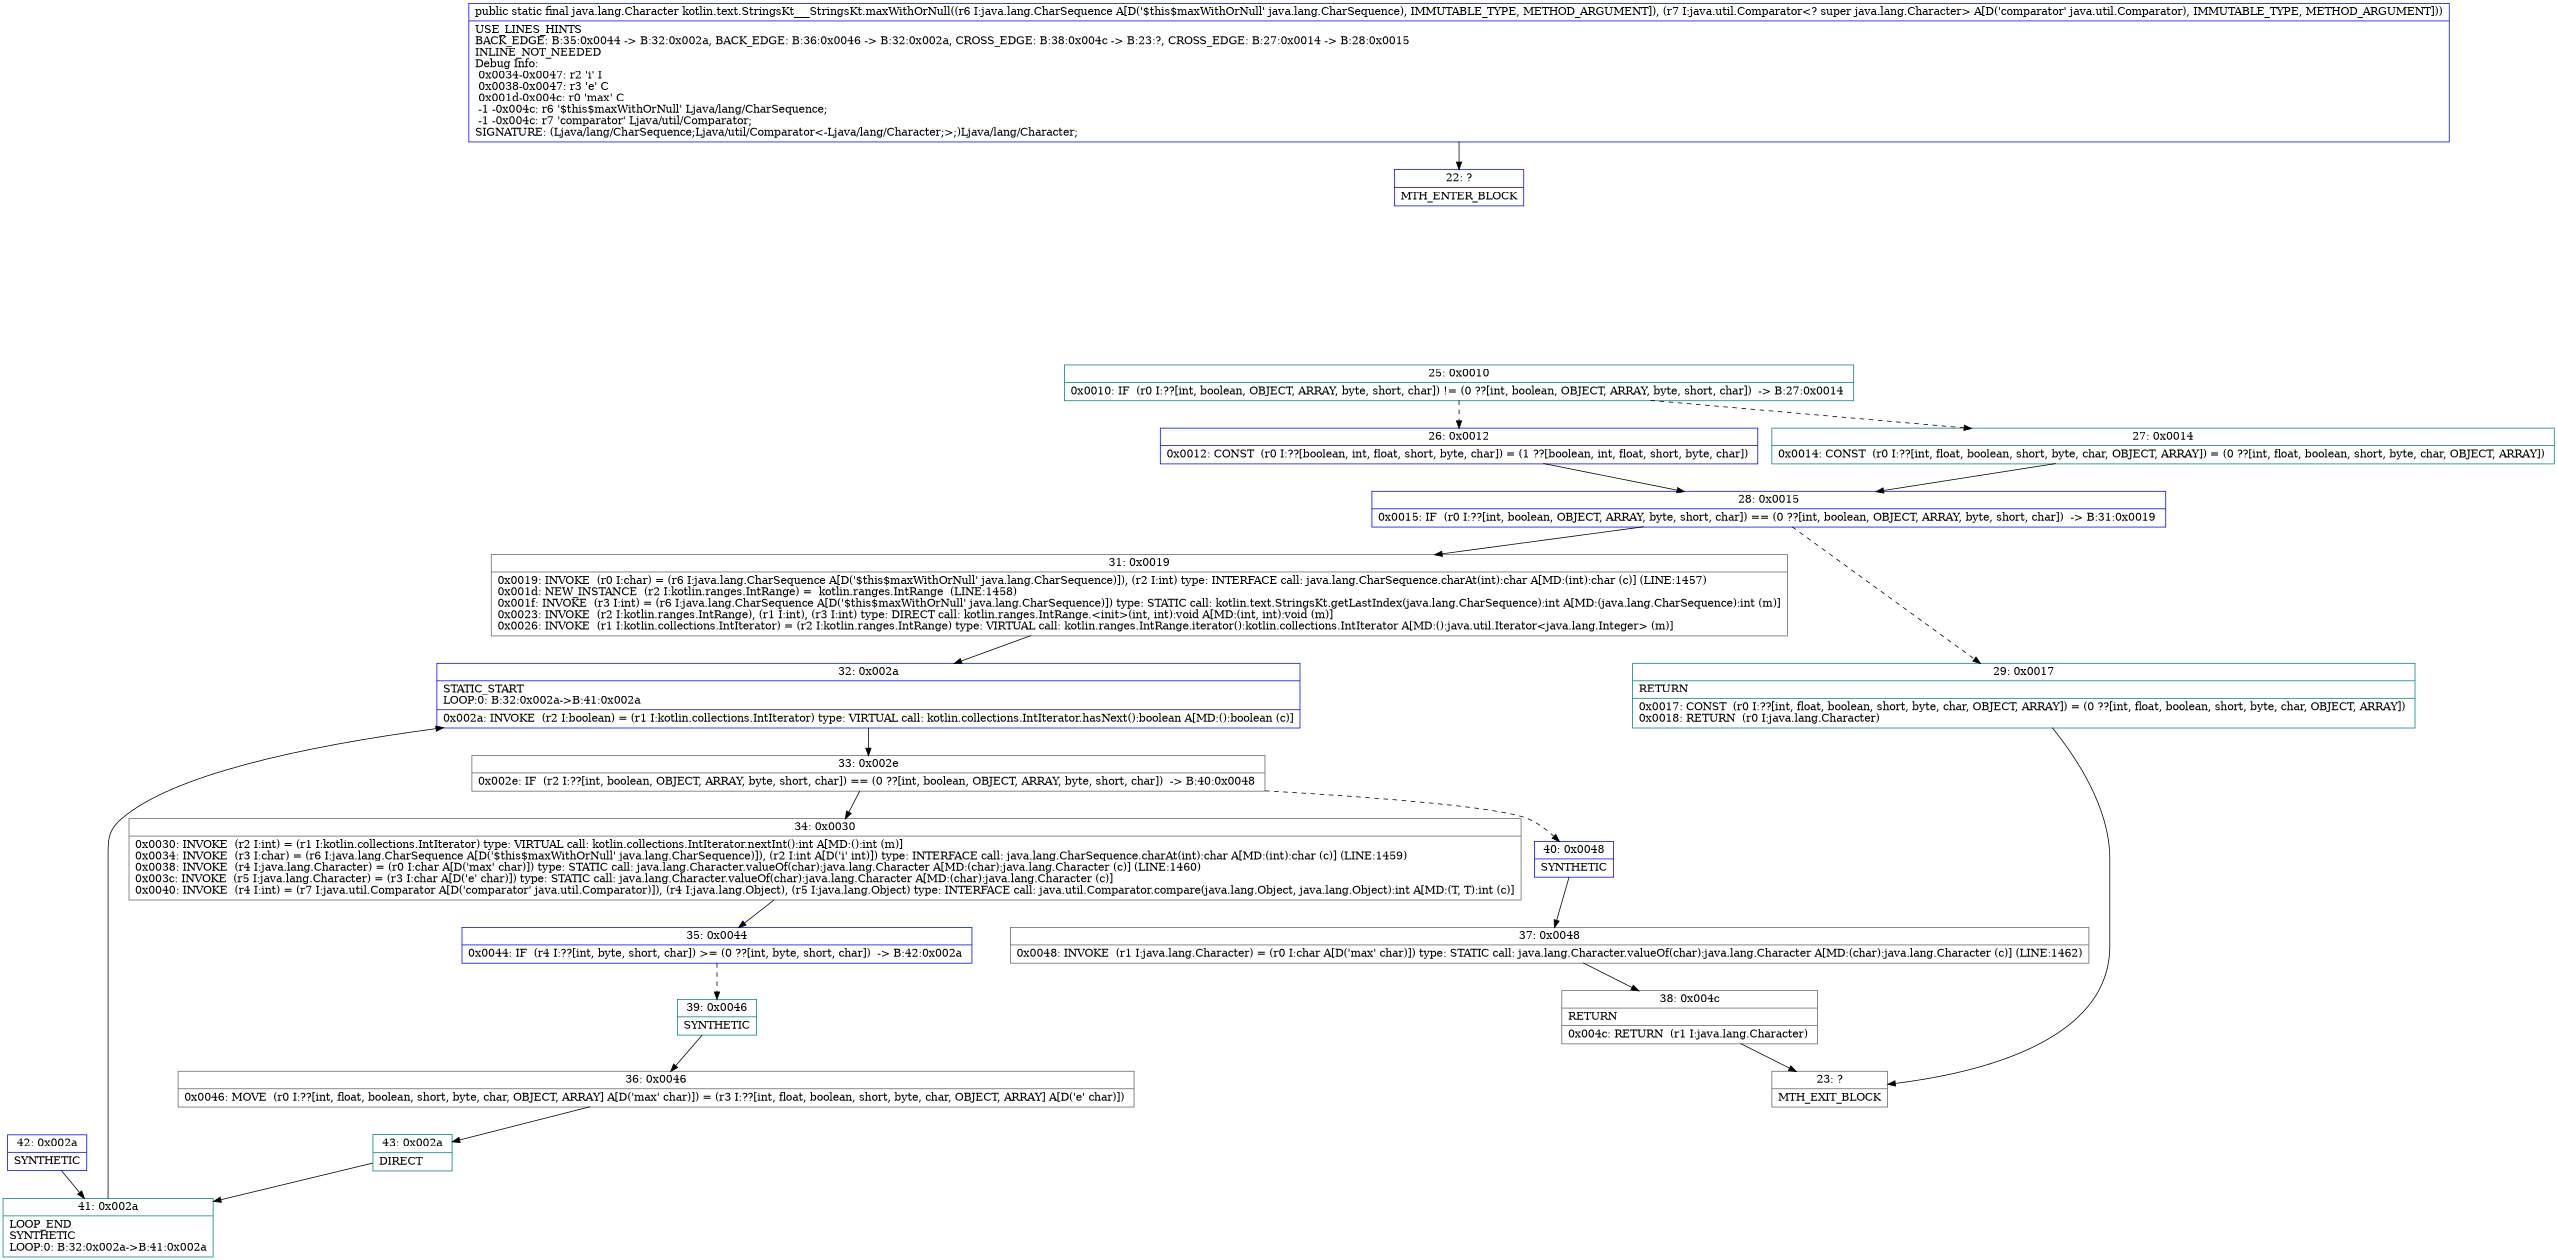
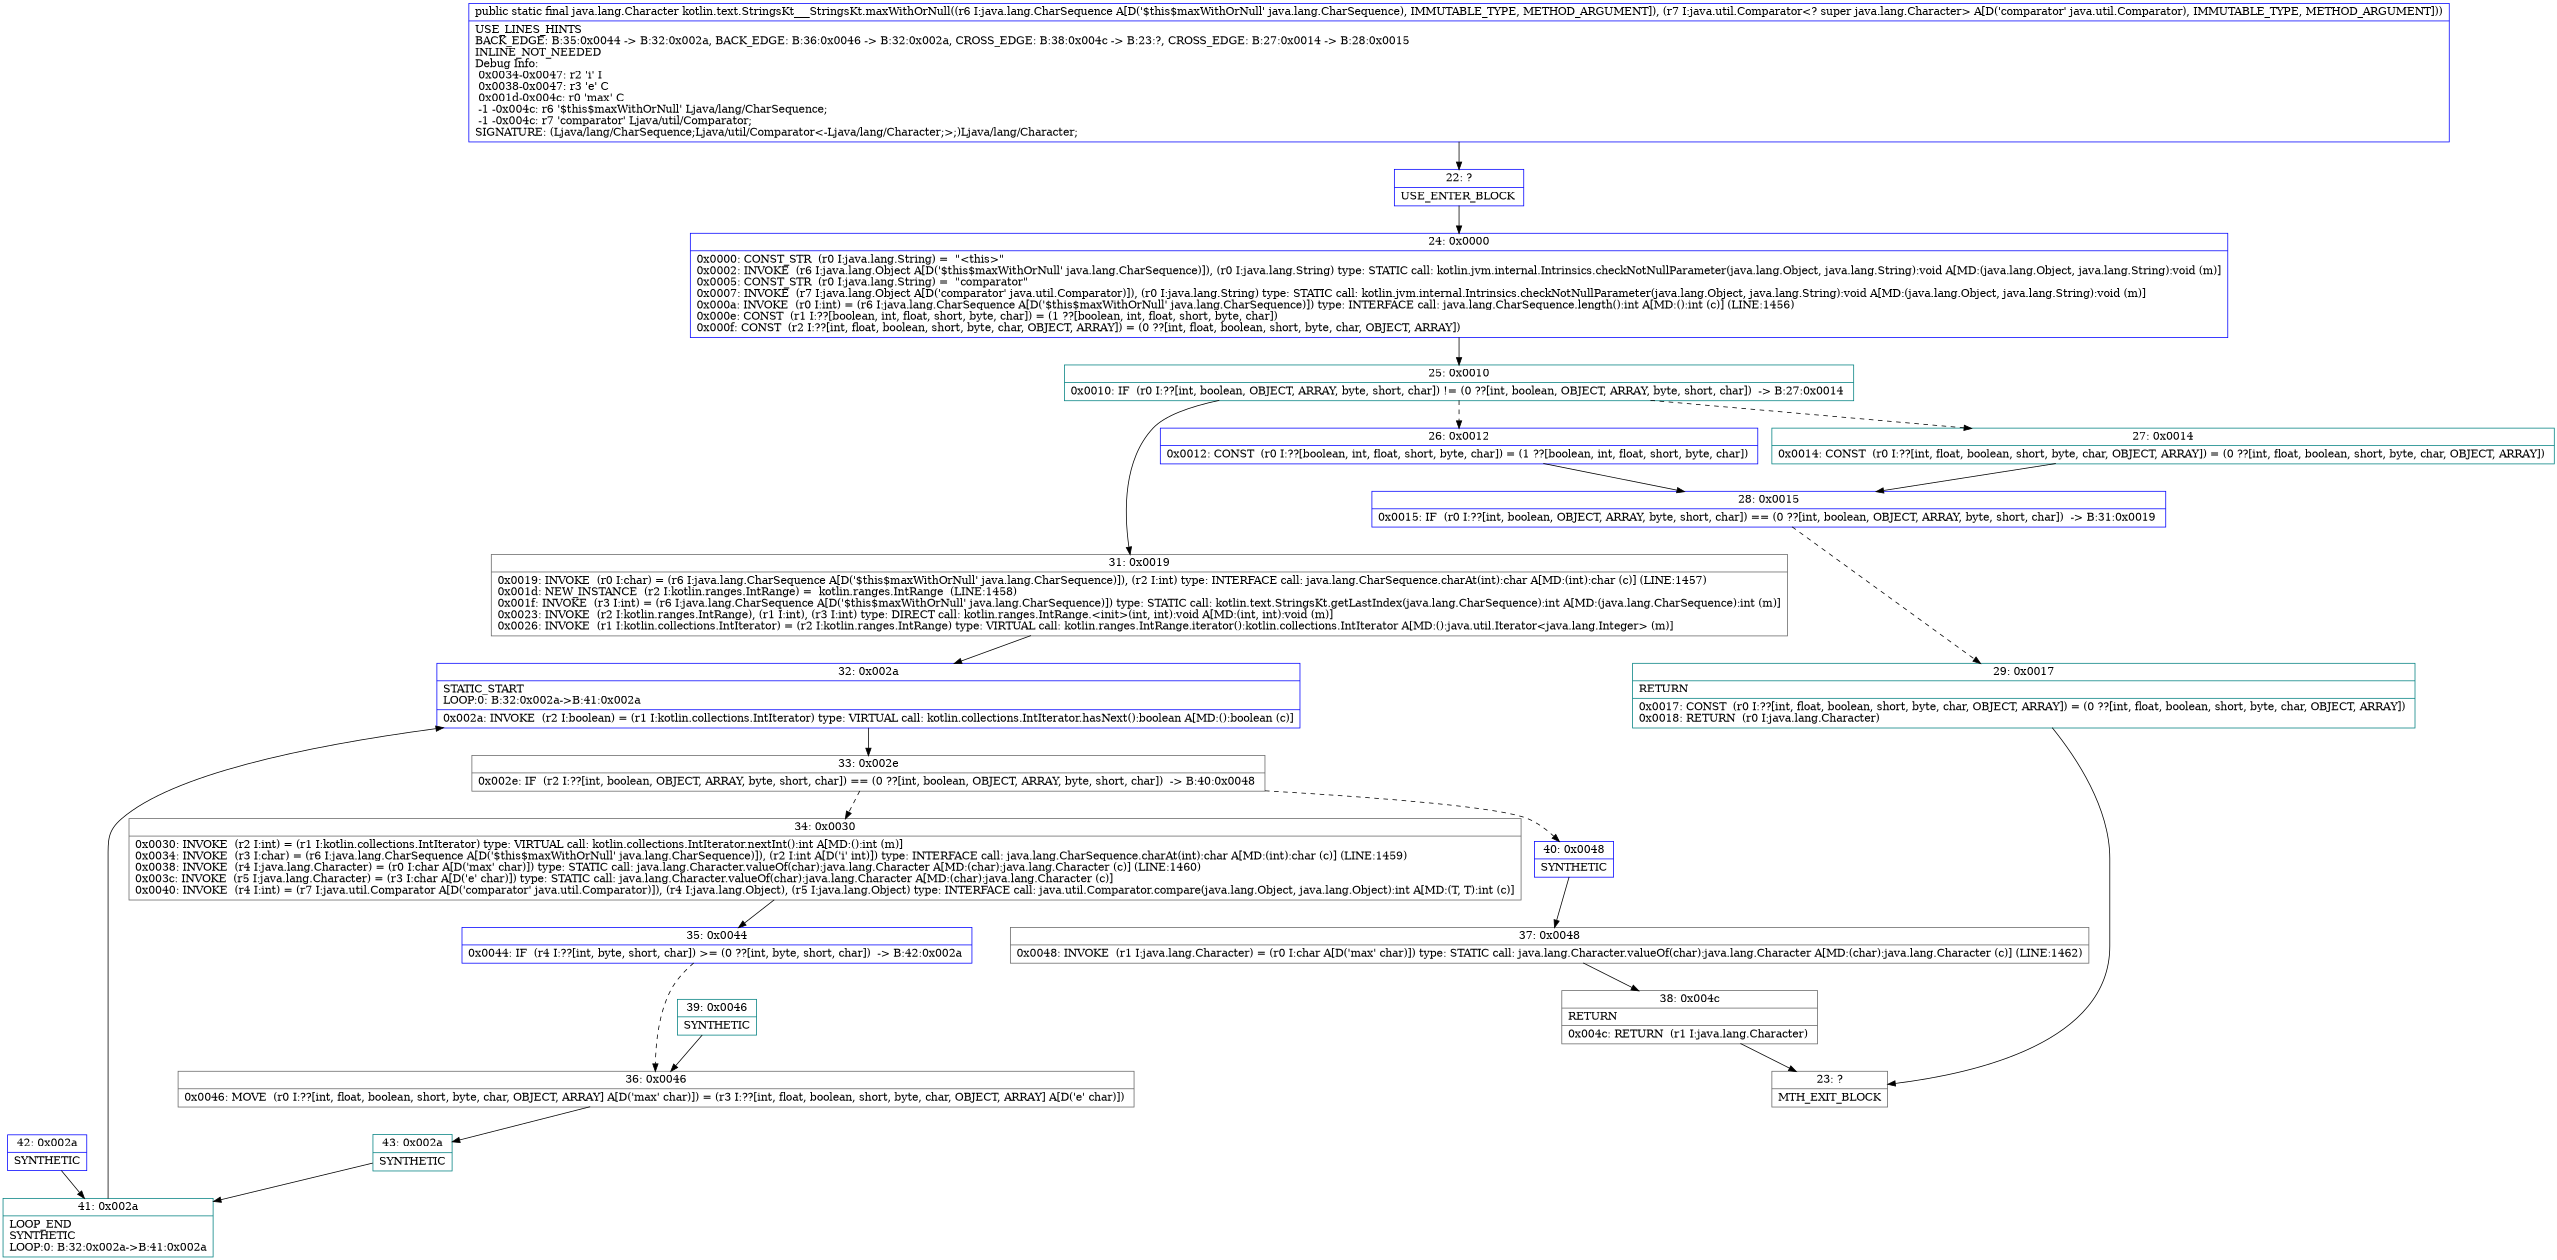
node "22: ?": text "MTH_ENTER_BLOCK" -> "USE_ENTER_BLOCK"
node "24: 0x0000": added
edge "28: 0x0015" -> "31: 0x0019": now "25: 0x0010" -> "31: 0x0019"
edge "33: 0x002e" -> "34: 0x0030": style solid -> dashed
edge "35: 0x0044" -> "39: 0x0046": now "35: 0x0044" -> "36: 0x0046"
node "43: 0x002a": text "DIRECT" -> "SYNTHETIC"
